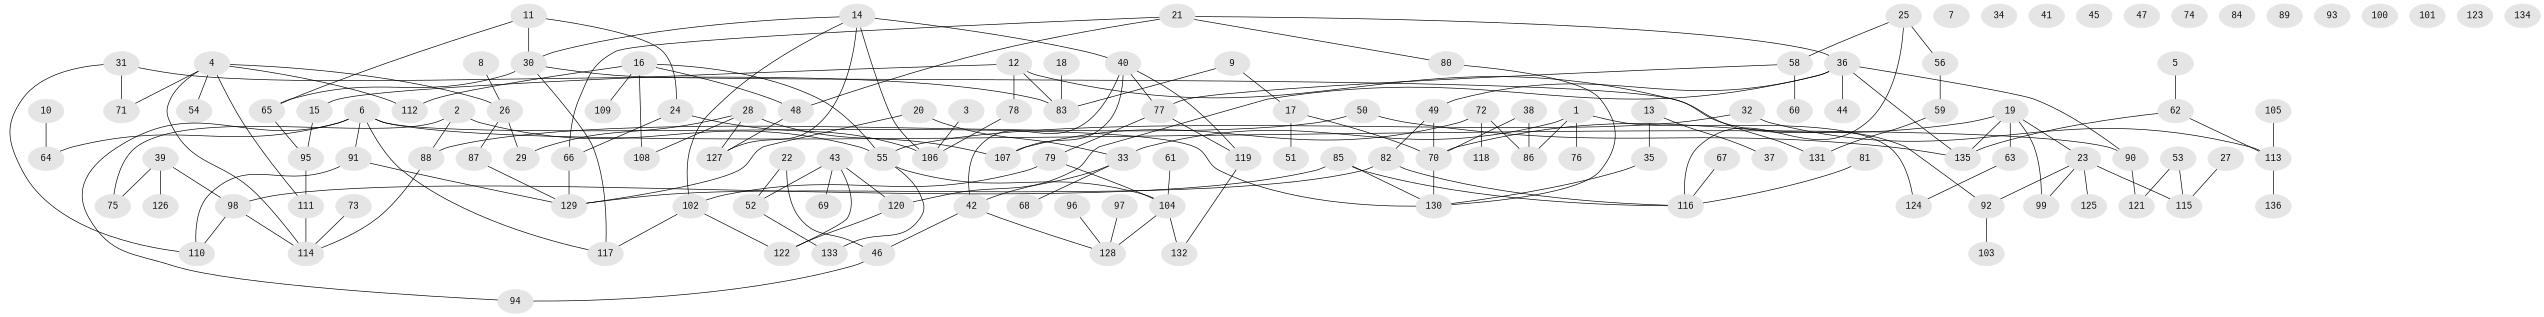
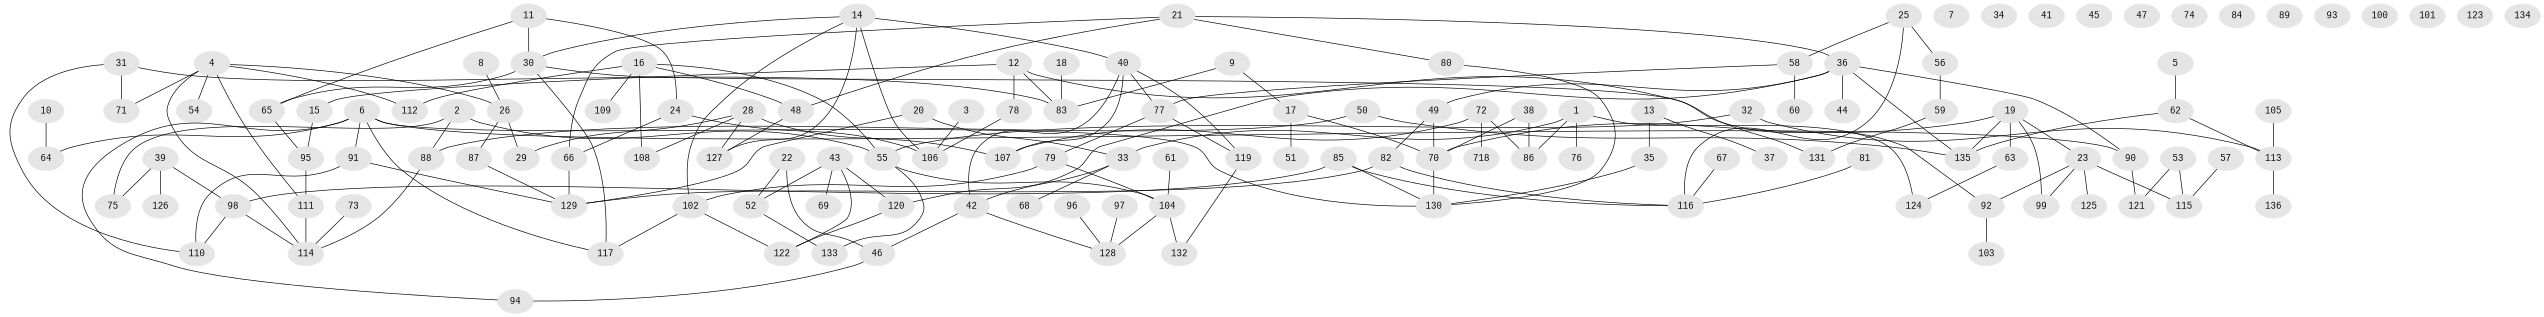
node "118": label "118" -> "718"
node "27": label "27" -> "57"
